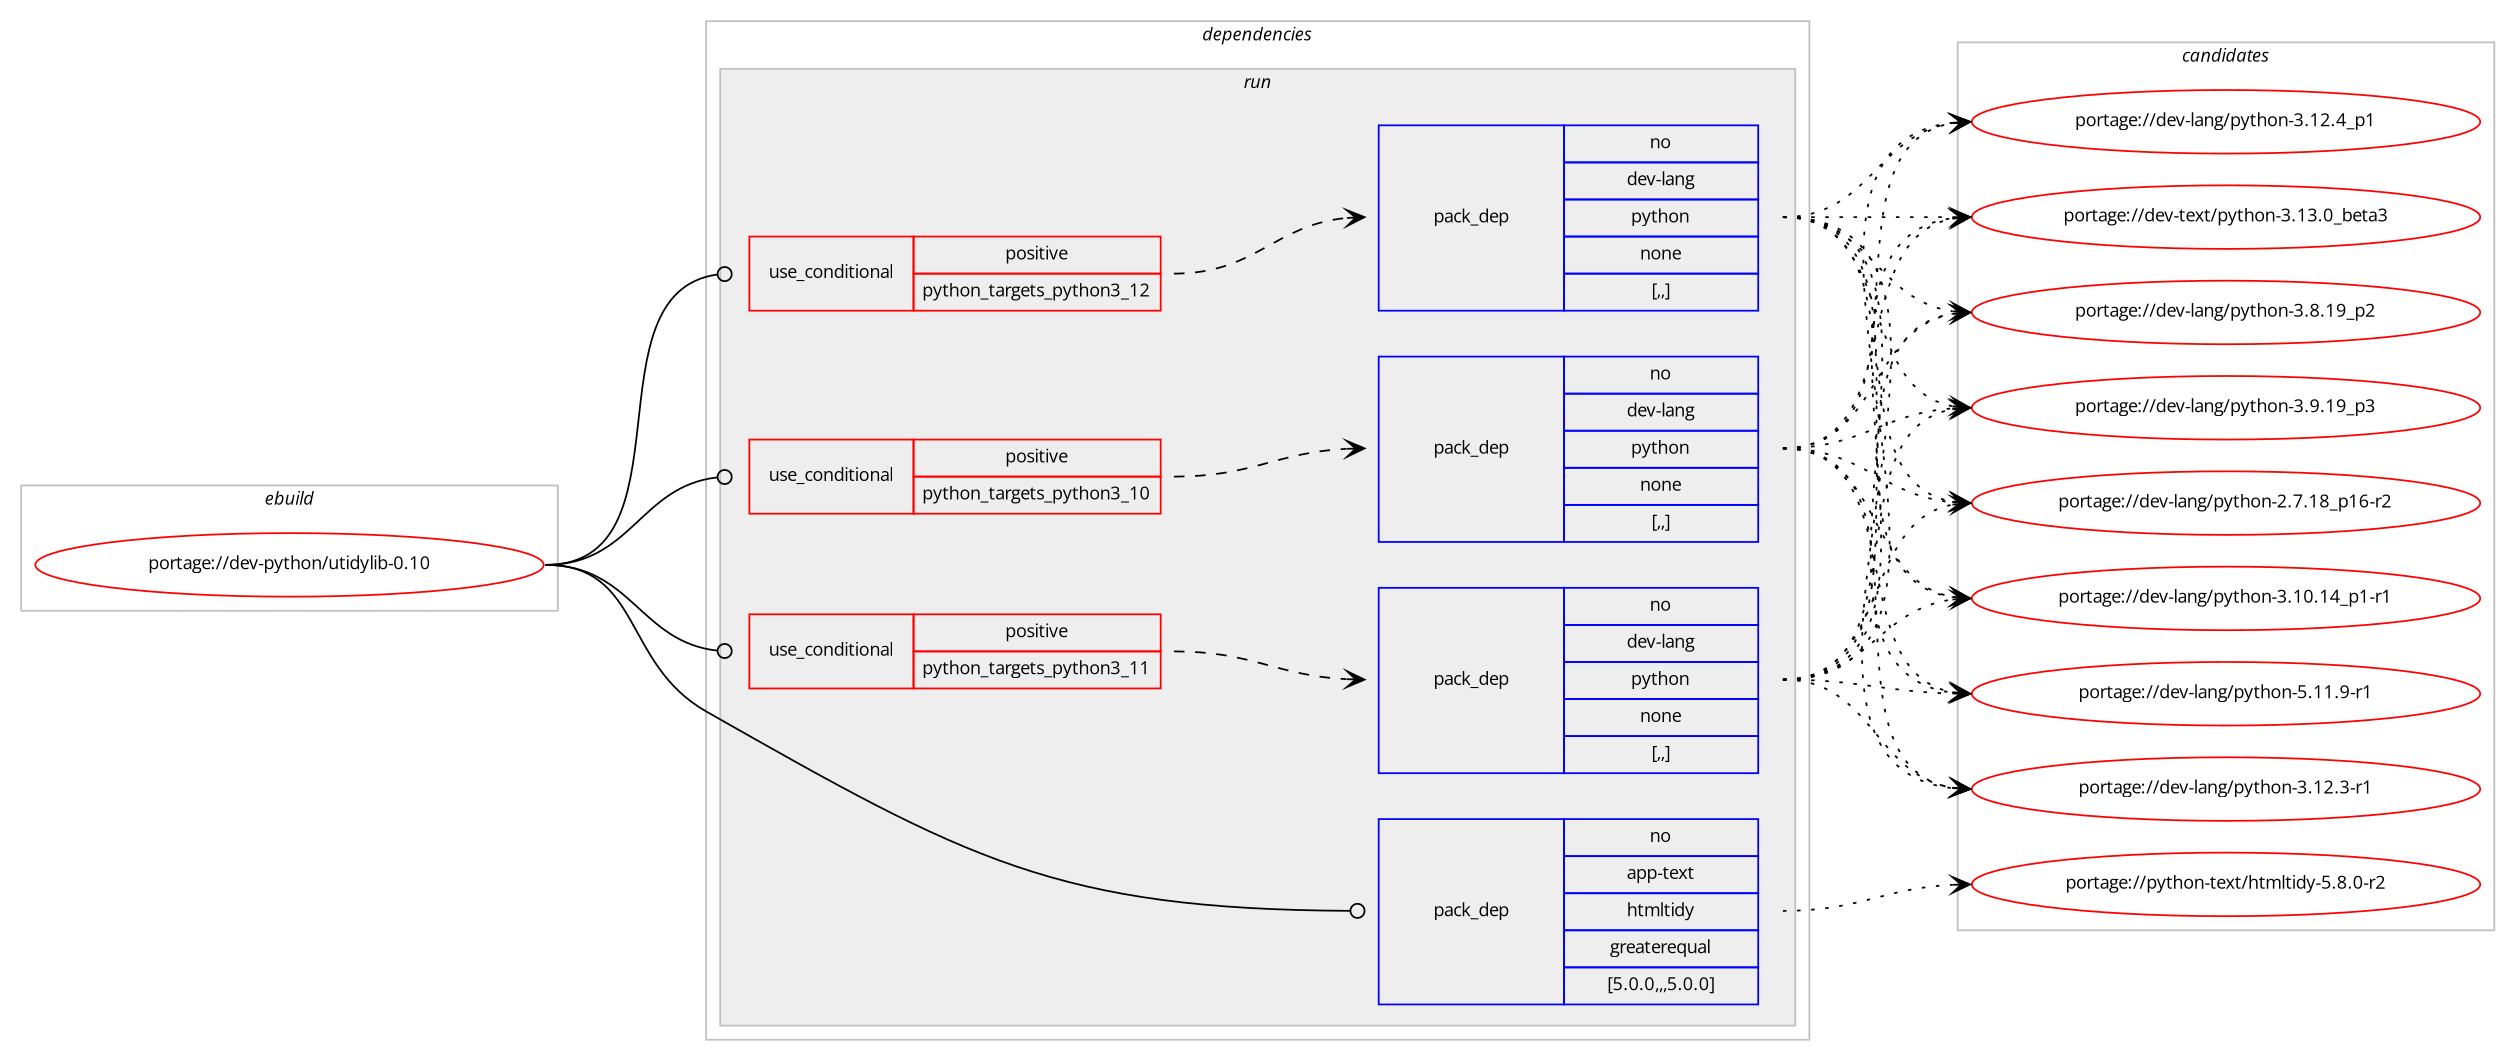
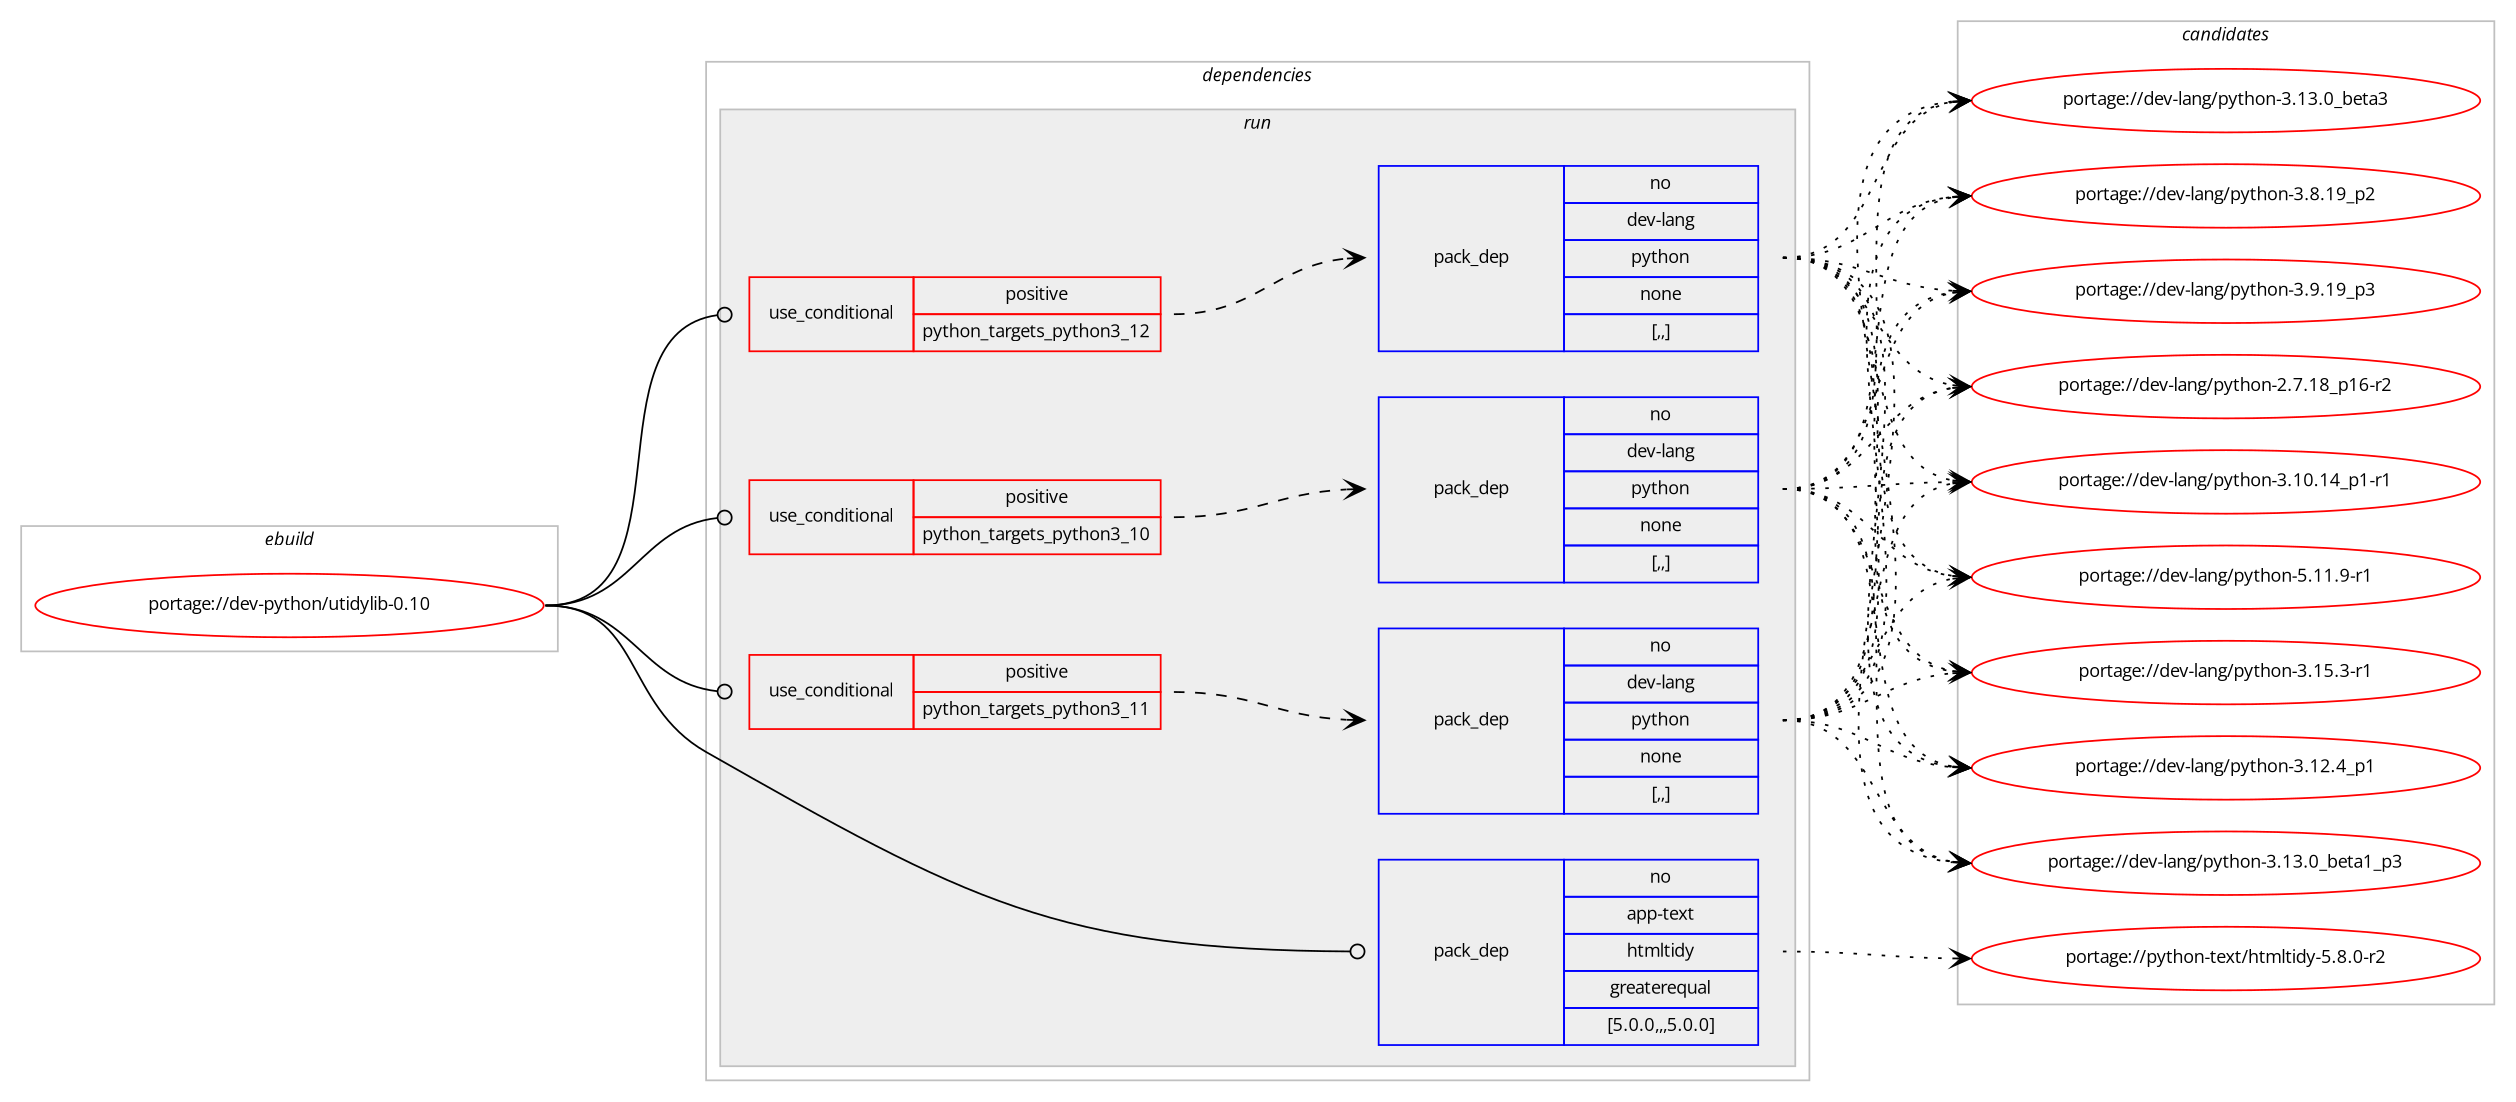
node "portage://dev-text/python-3.13.0_beta3": label "portage://dev-text/python-3.13.0_beta3" -> "portage://dev-lang/python-3.13.0_beta3"
node "portage://dev-lang/python-3.12.3-r1": label "portage://dev-lang/python-3.12.3-r1" -> "portage://dev-lang/python-3.15.3-r1"
node "portage://dev-lang/python-3.13.0_beta1_p3": added
